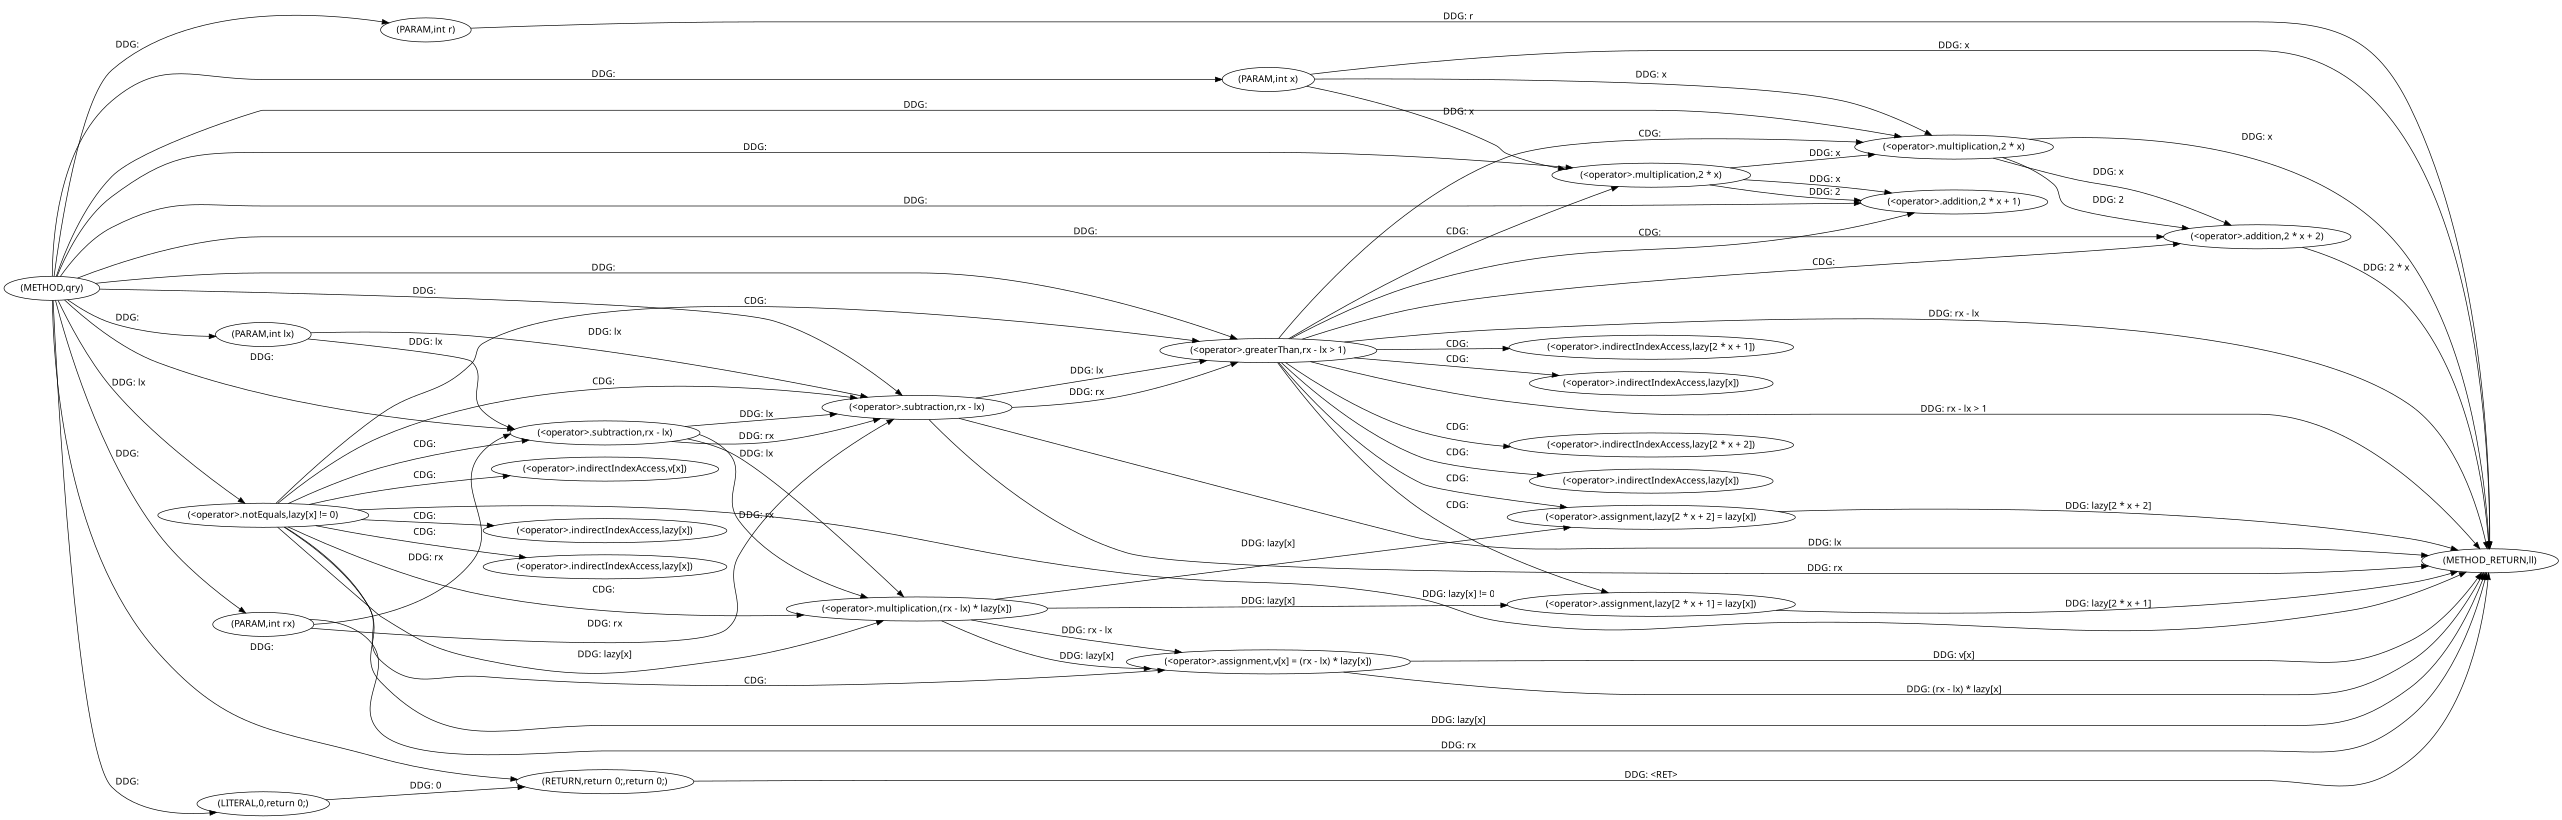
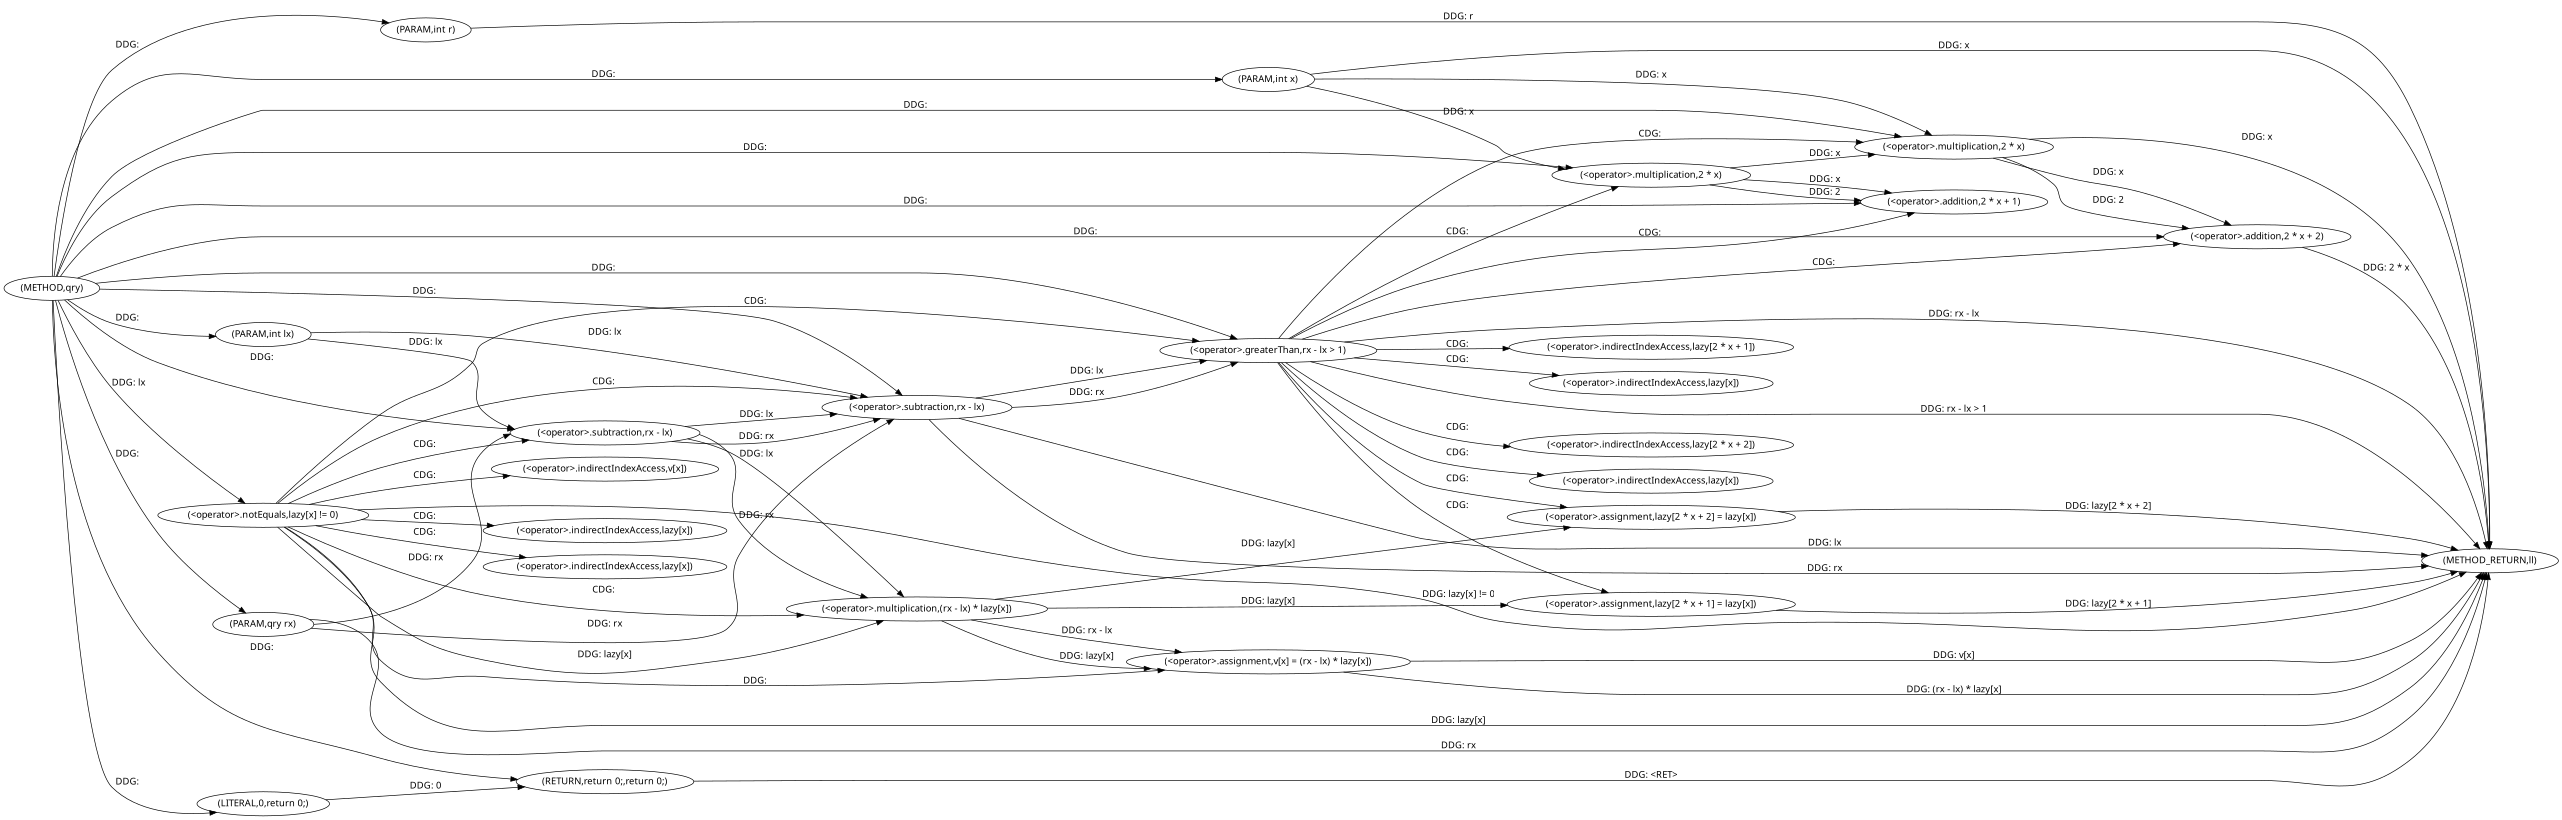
node "(PARAM,int rx)": label "(PARAM,int rx)" -> "(PARAM,qry rx)"
edge "(<operator>.notEquals,lazy[x] != 0)" -> "(<operator>.assignment,v[x] = (rx - lx) * lazy[x])": label "CDG: " -> "DDG: "
